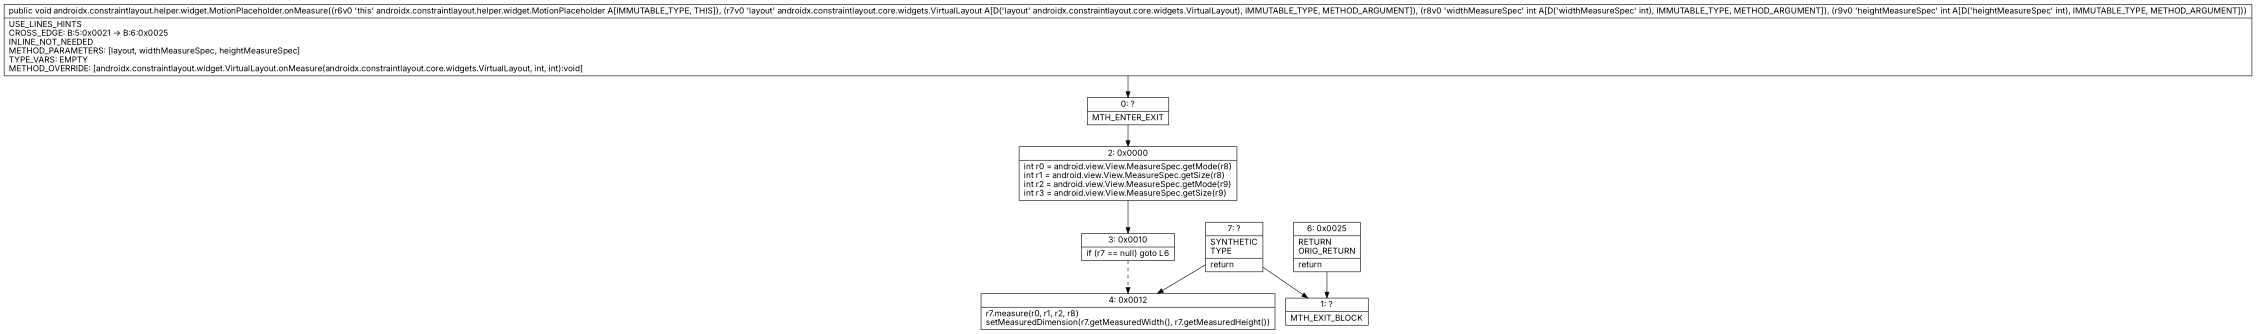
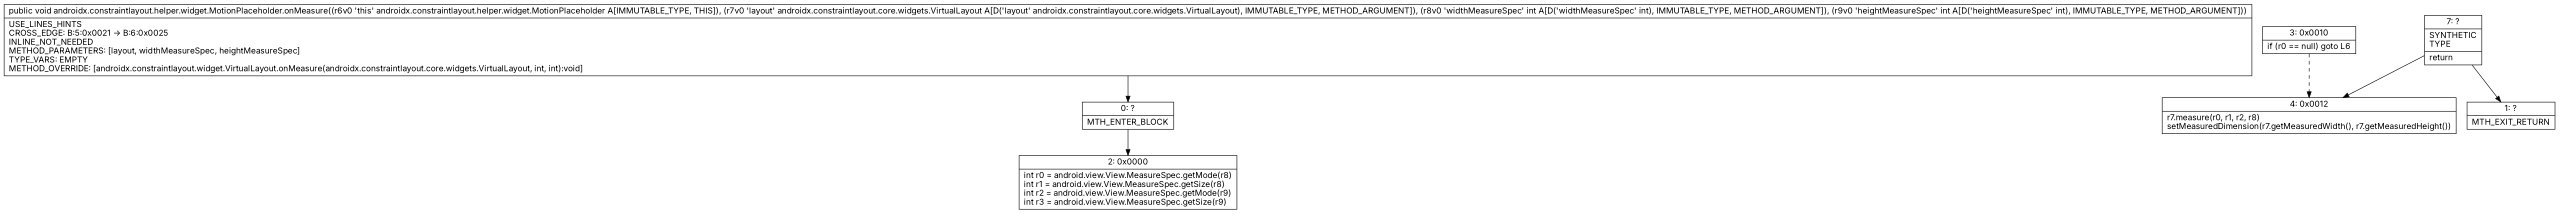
node "0: ?": text "MTH_ENTER_EXIT" -> "MTH_ENTER_BLOCK"
edge "2: 0x0000" -> "3: 0x0010": removed
node "6: 0x0025": removed
node "3: 0x0010": text "if (r7 == null) goto L6" -> "if (r0 == null) goto L6"
node "1: ?": text "MTH_EXIT_BLOCK" -> "MTH_EXIT_RETURN"
